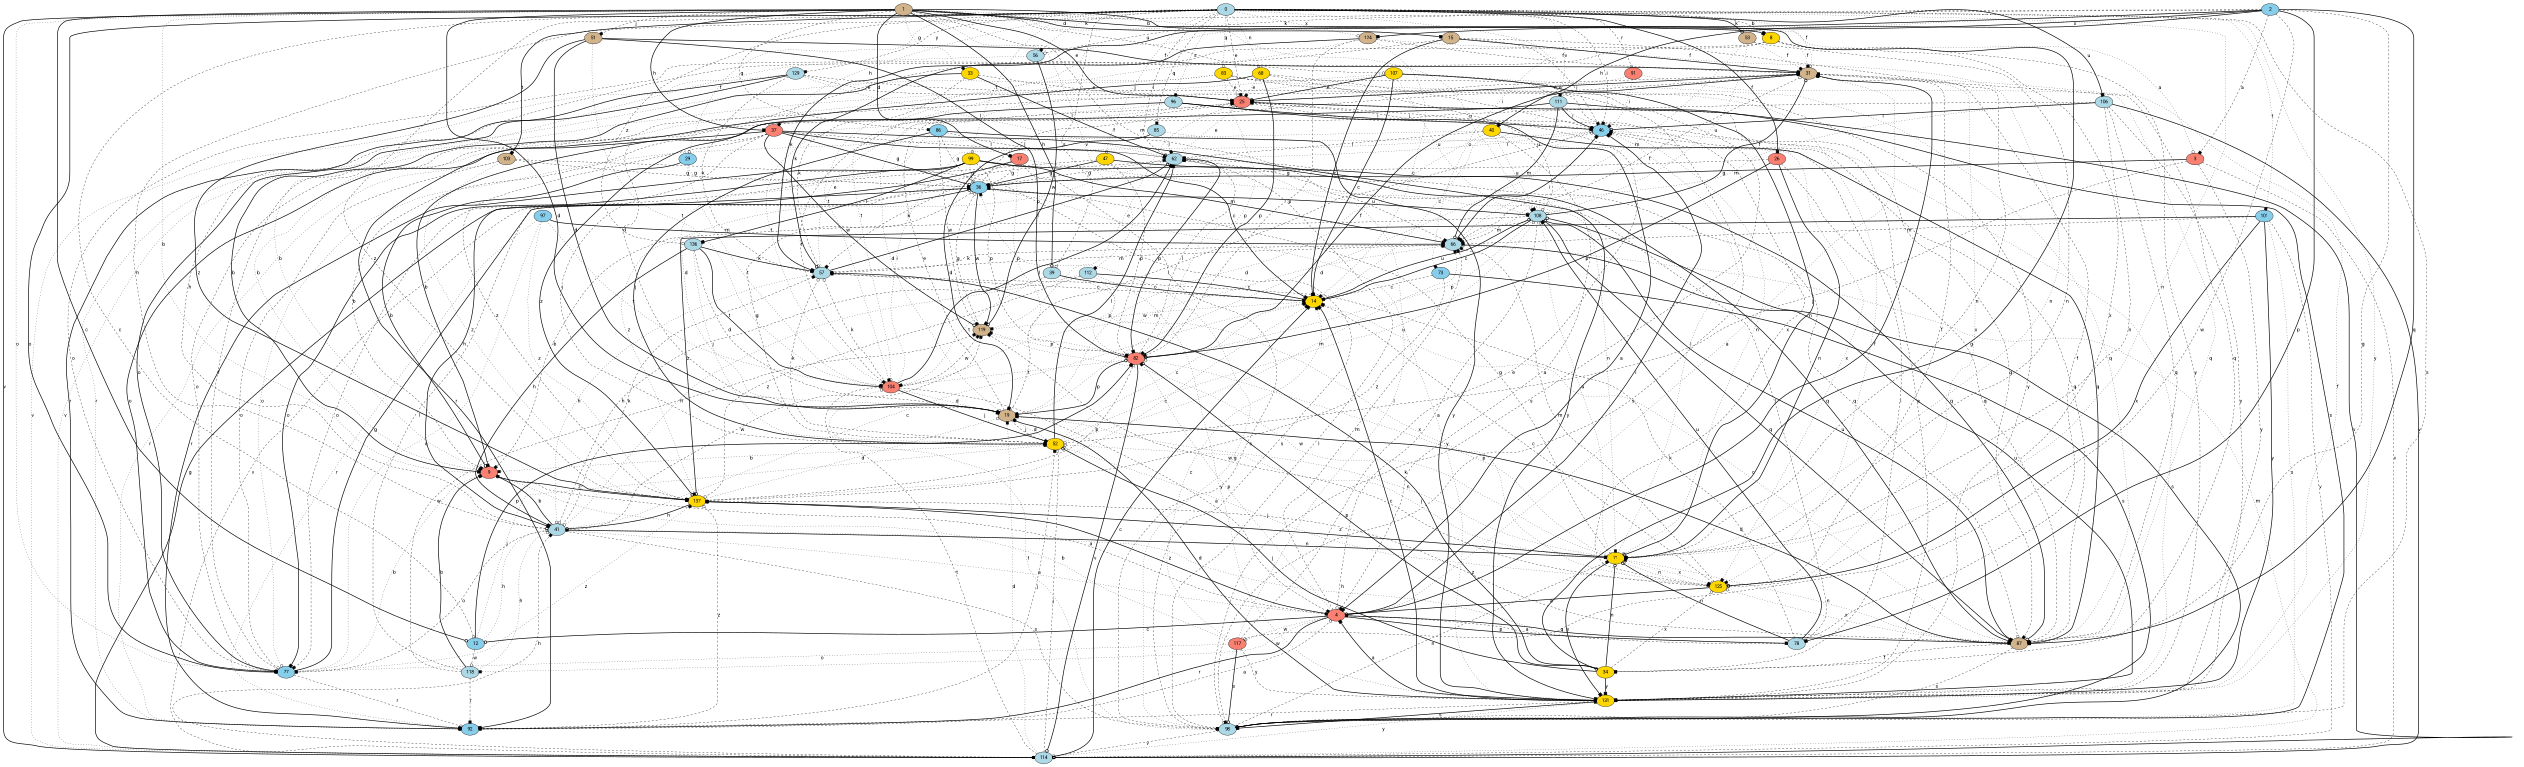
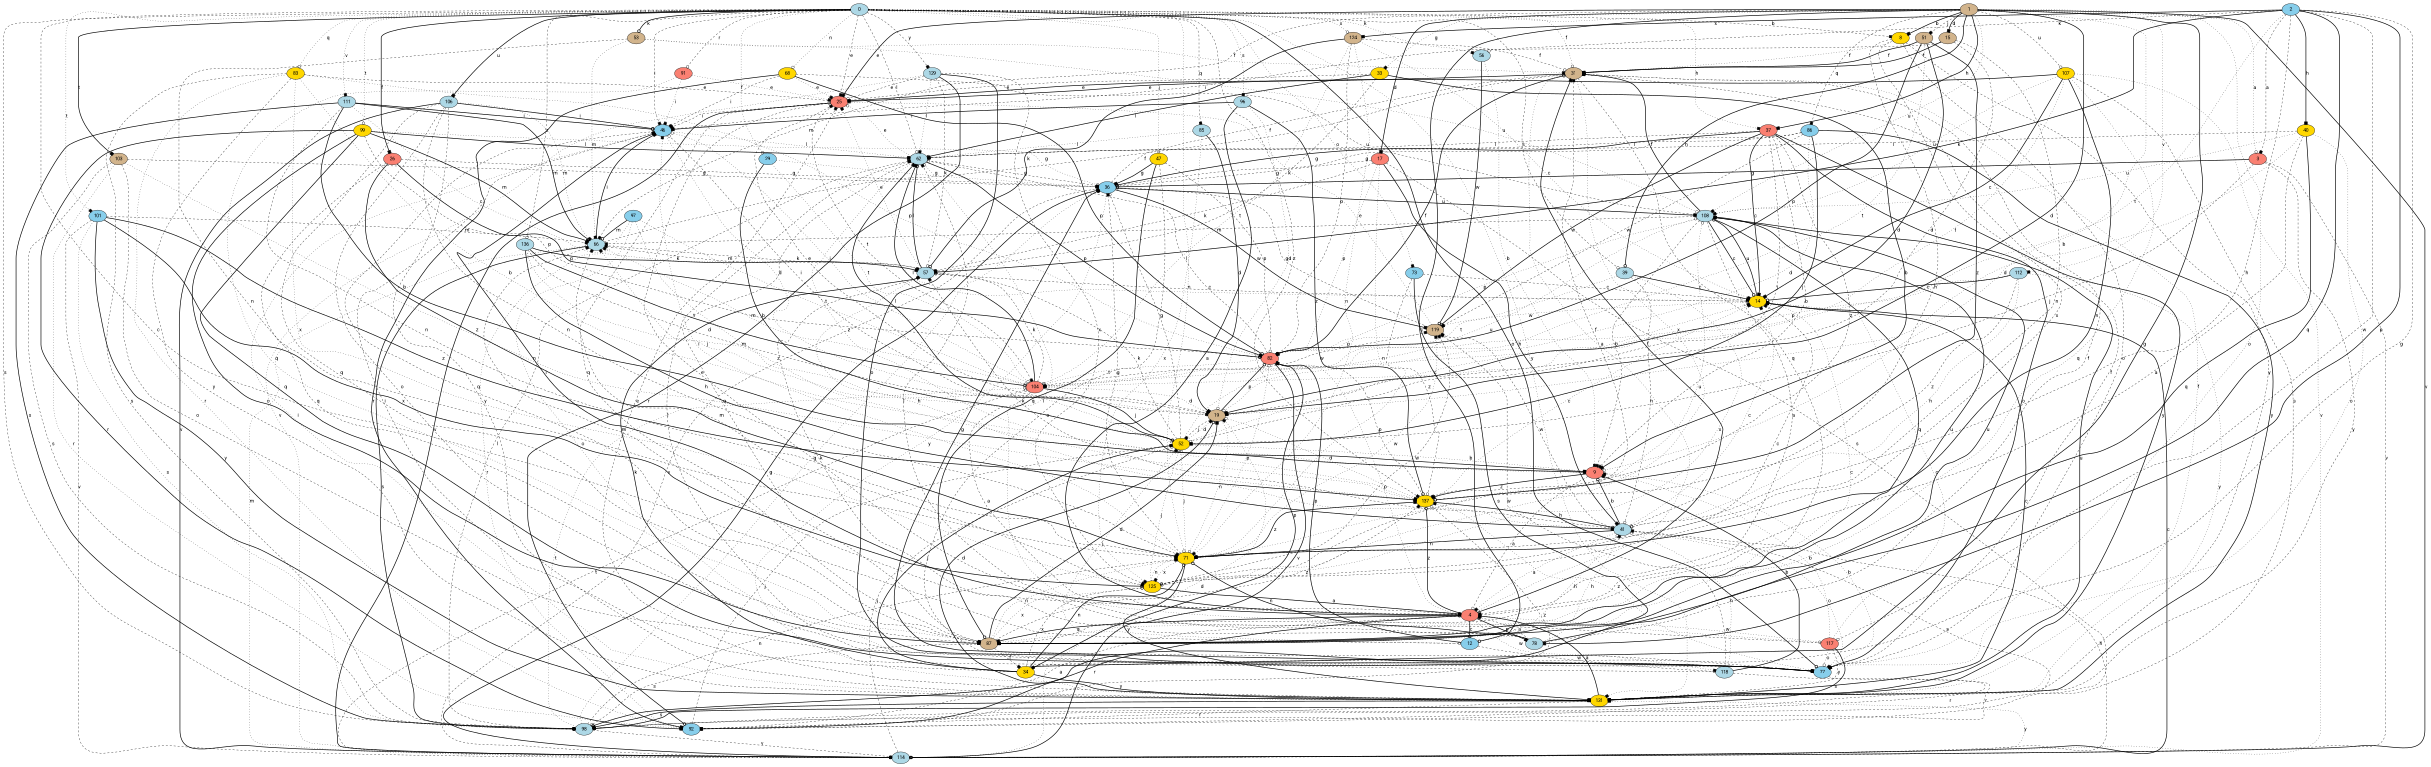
edge "15" -> "14": removed, label "c"
edge "99" -> "136": now "99" -> "62"
edge "111" -> "71": style dotted -> dashed
edge "41" -> "77": style dashed -> dotted
